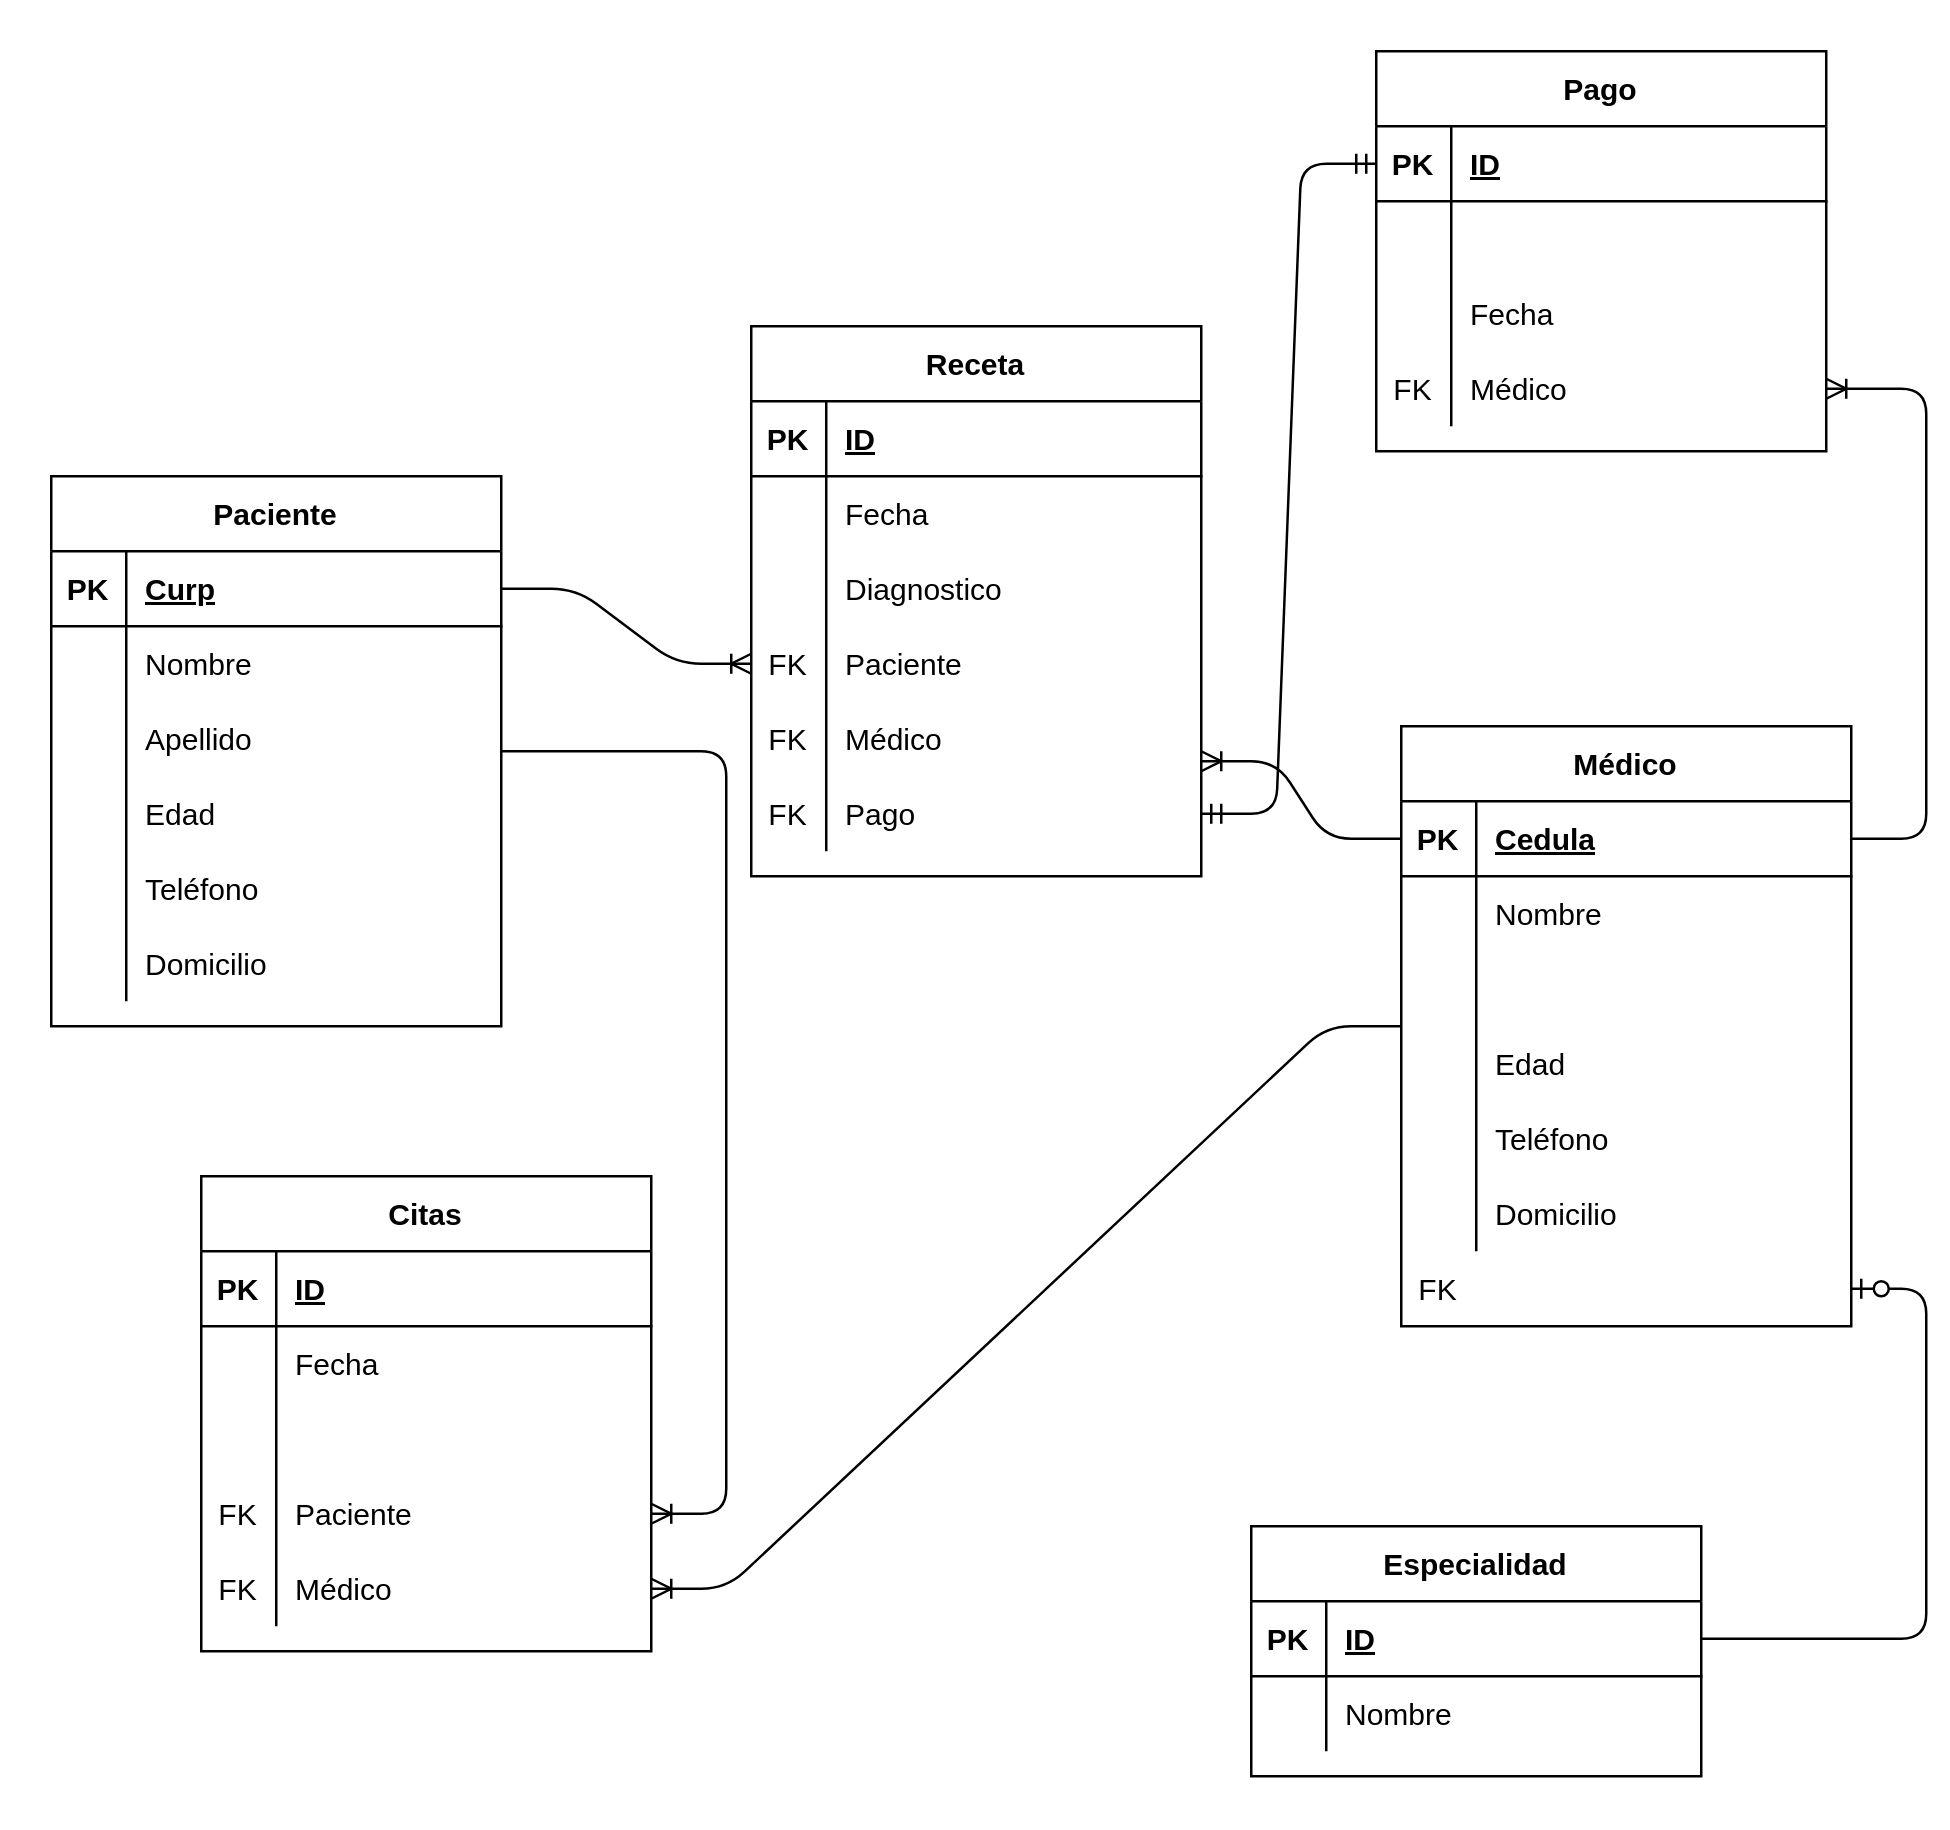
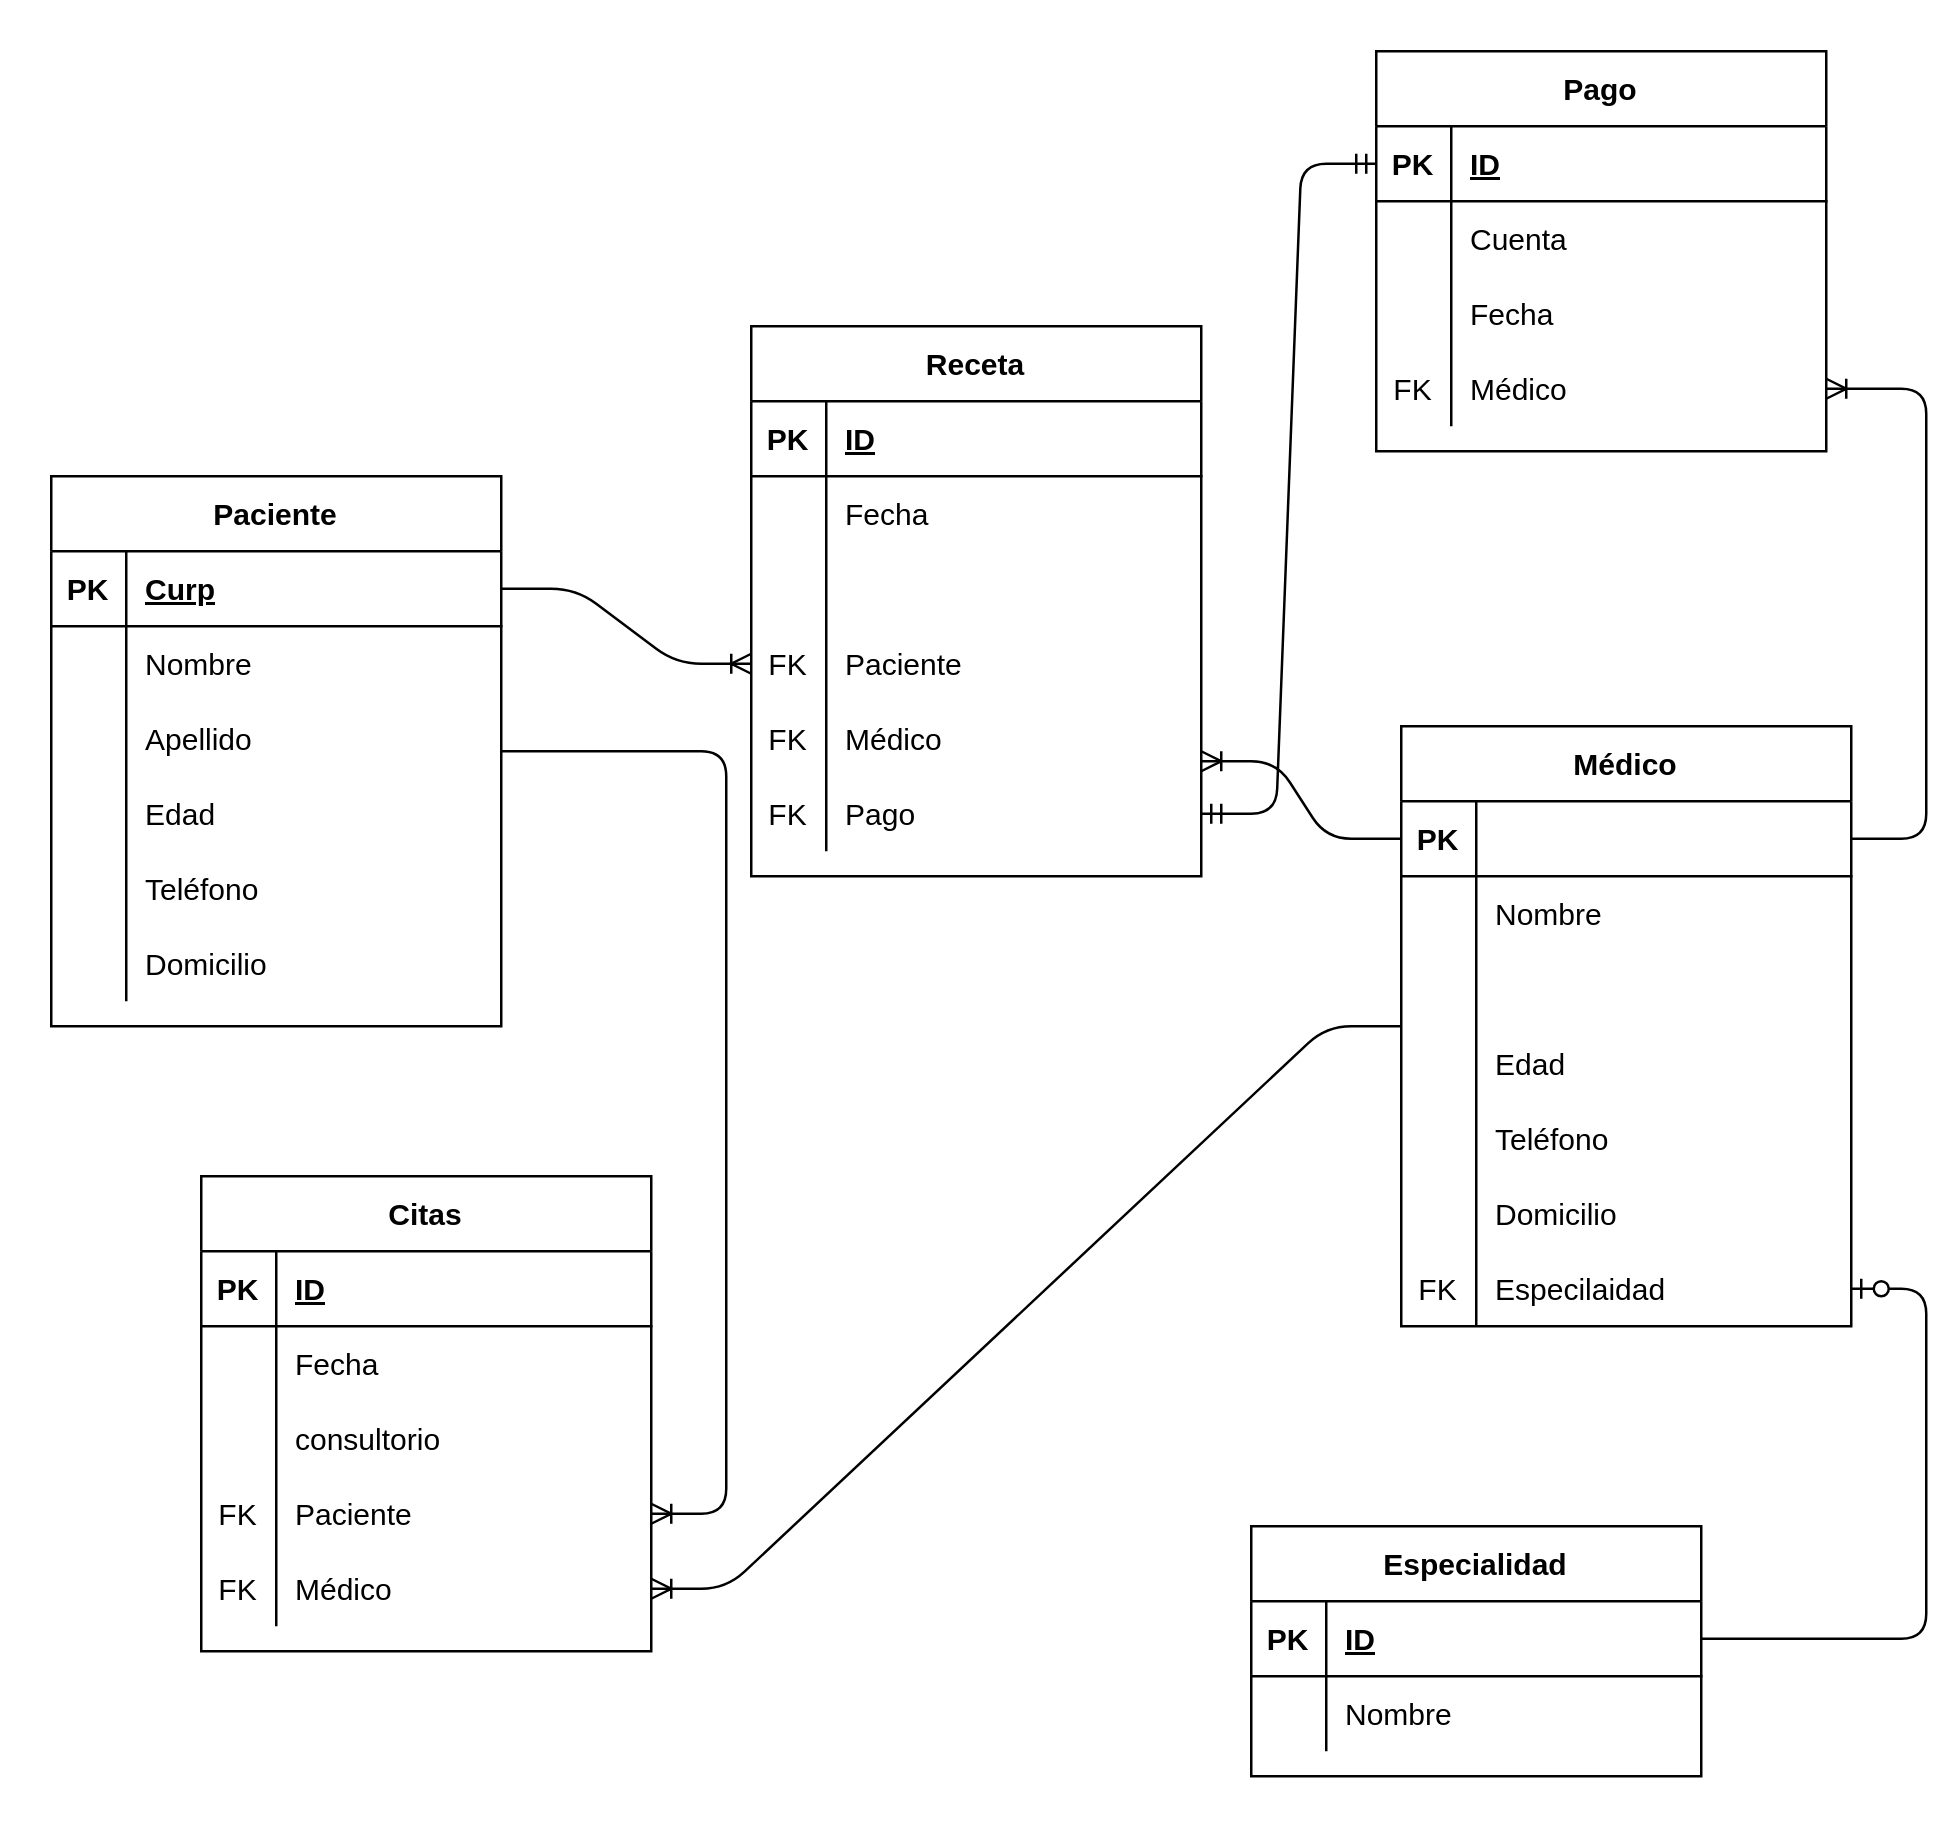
node "Cuenta": added
node "Diagnostico": removed
node "Cedula": removed
node "Especilaidad": added
node "consultorio": added
